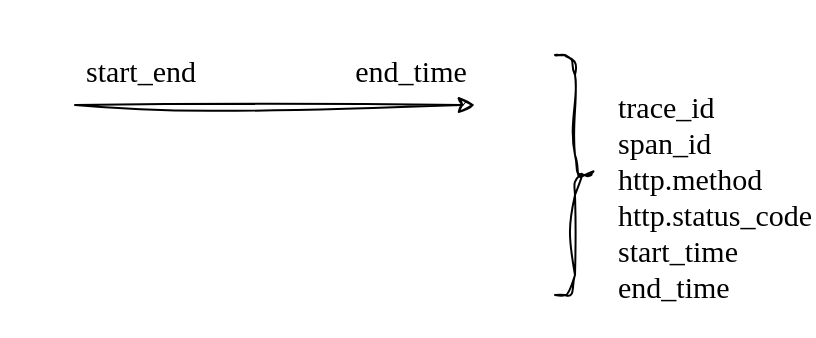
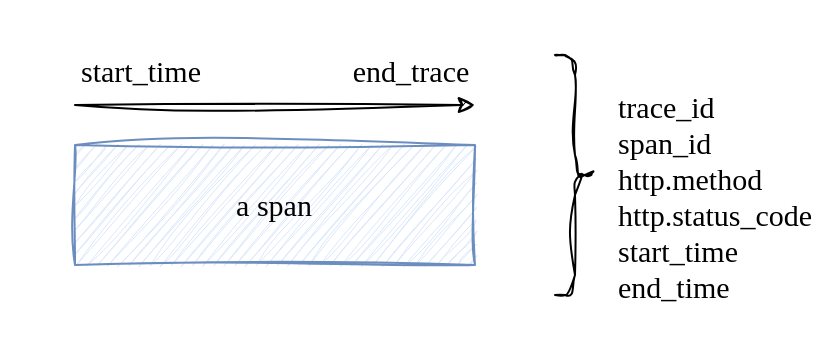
node "start_end": label "start_end" -> "start_time"
node "end_time": label "end_time" -> "end_trace"
node "a span": added
